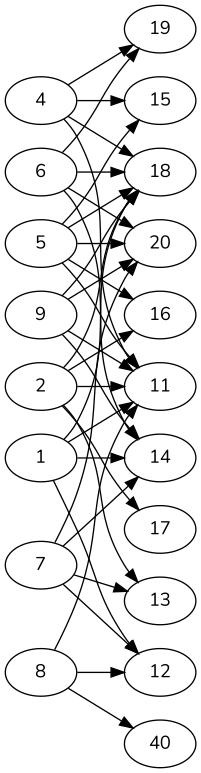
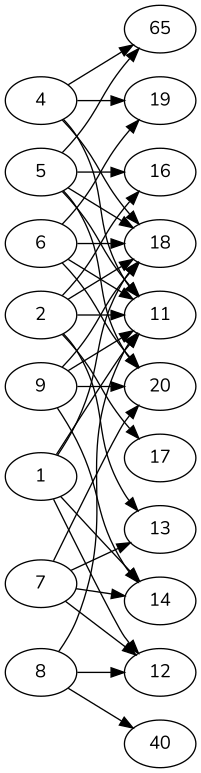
node "15": label "15" -> "65"
edge "6" -> "14": now "6" -> "11"
